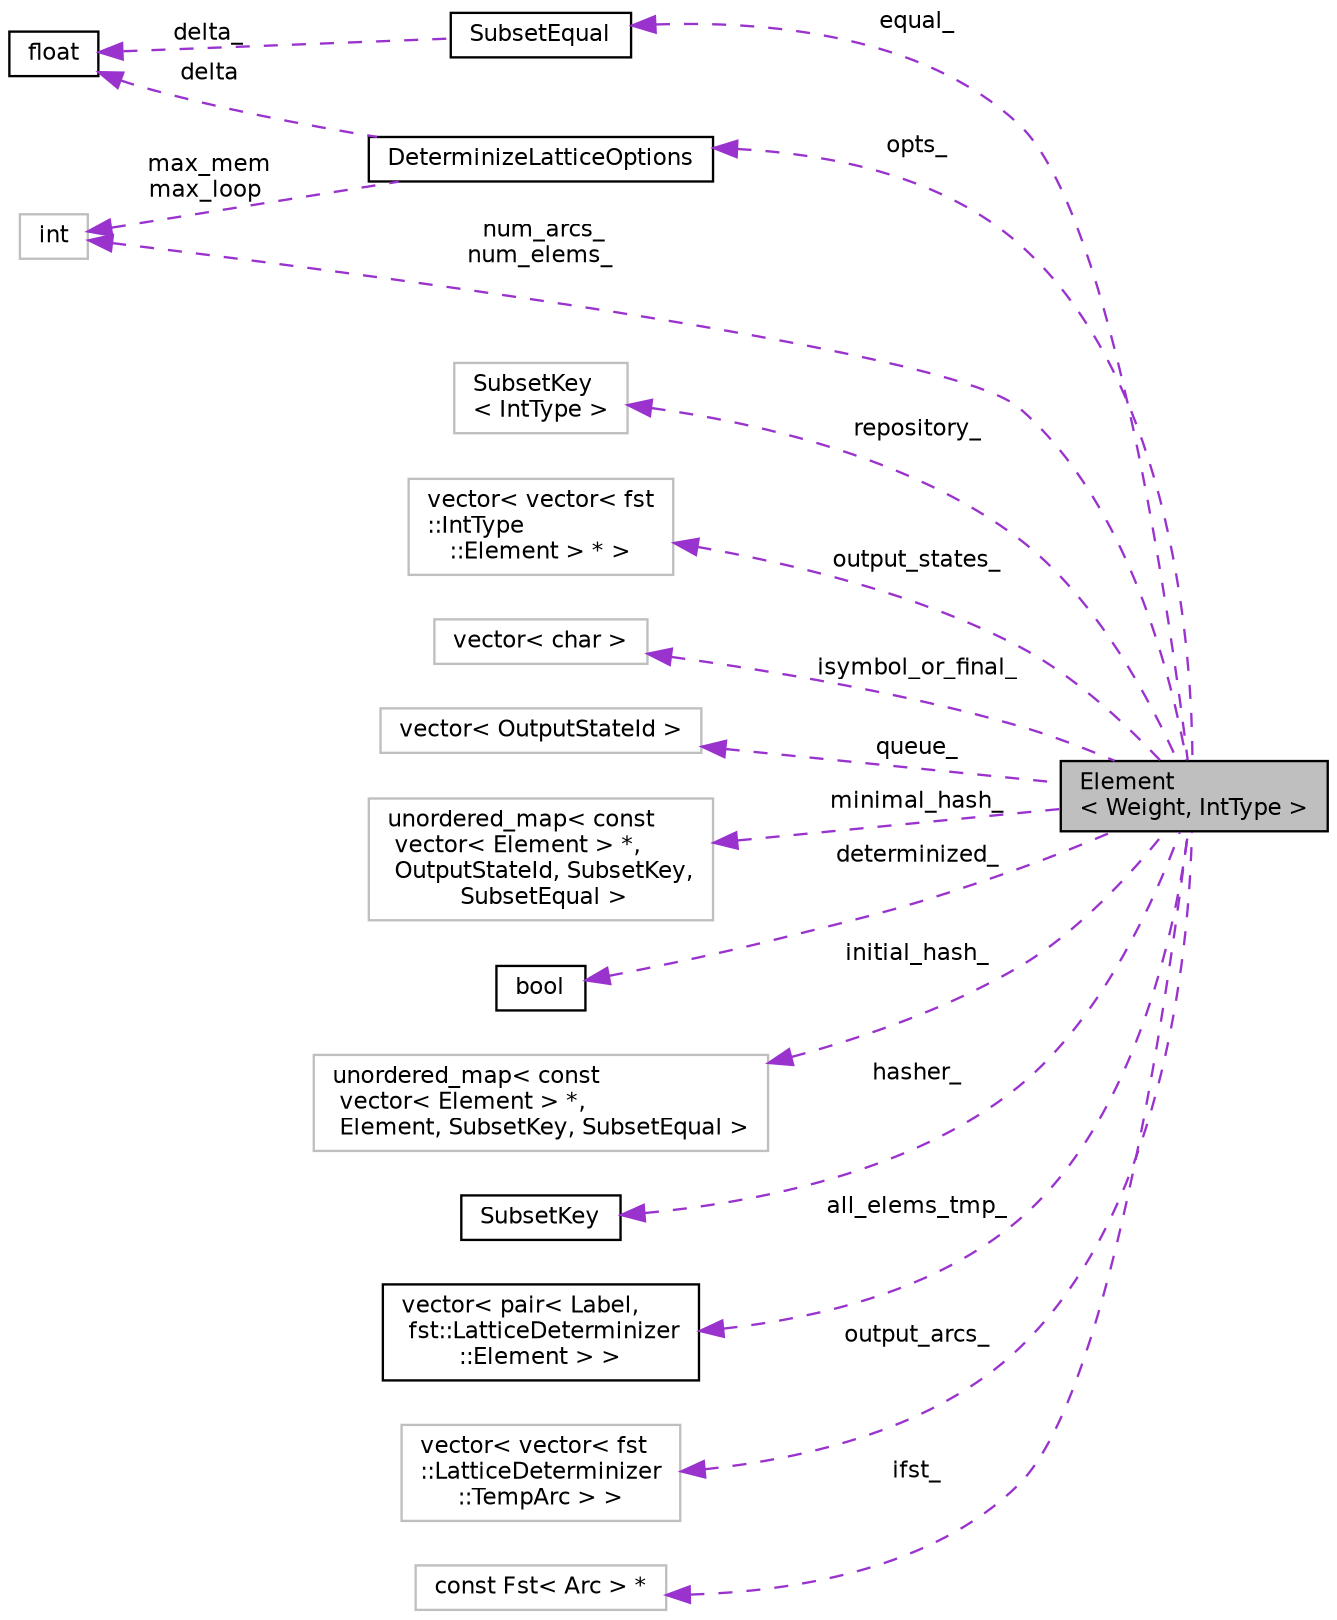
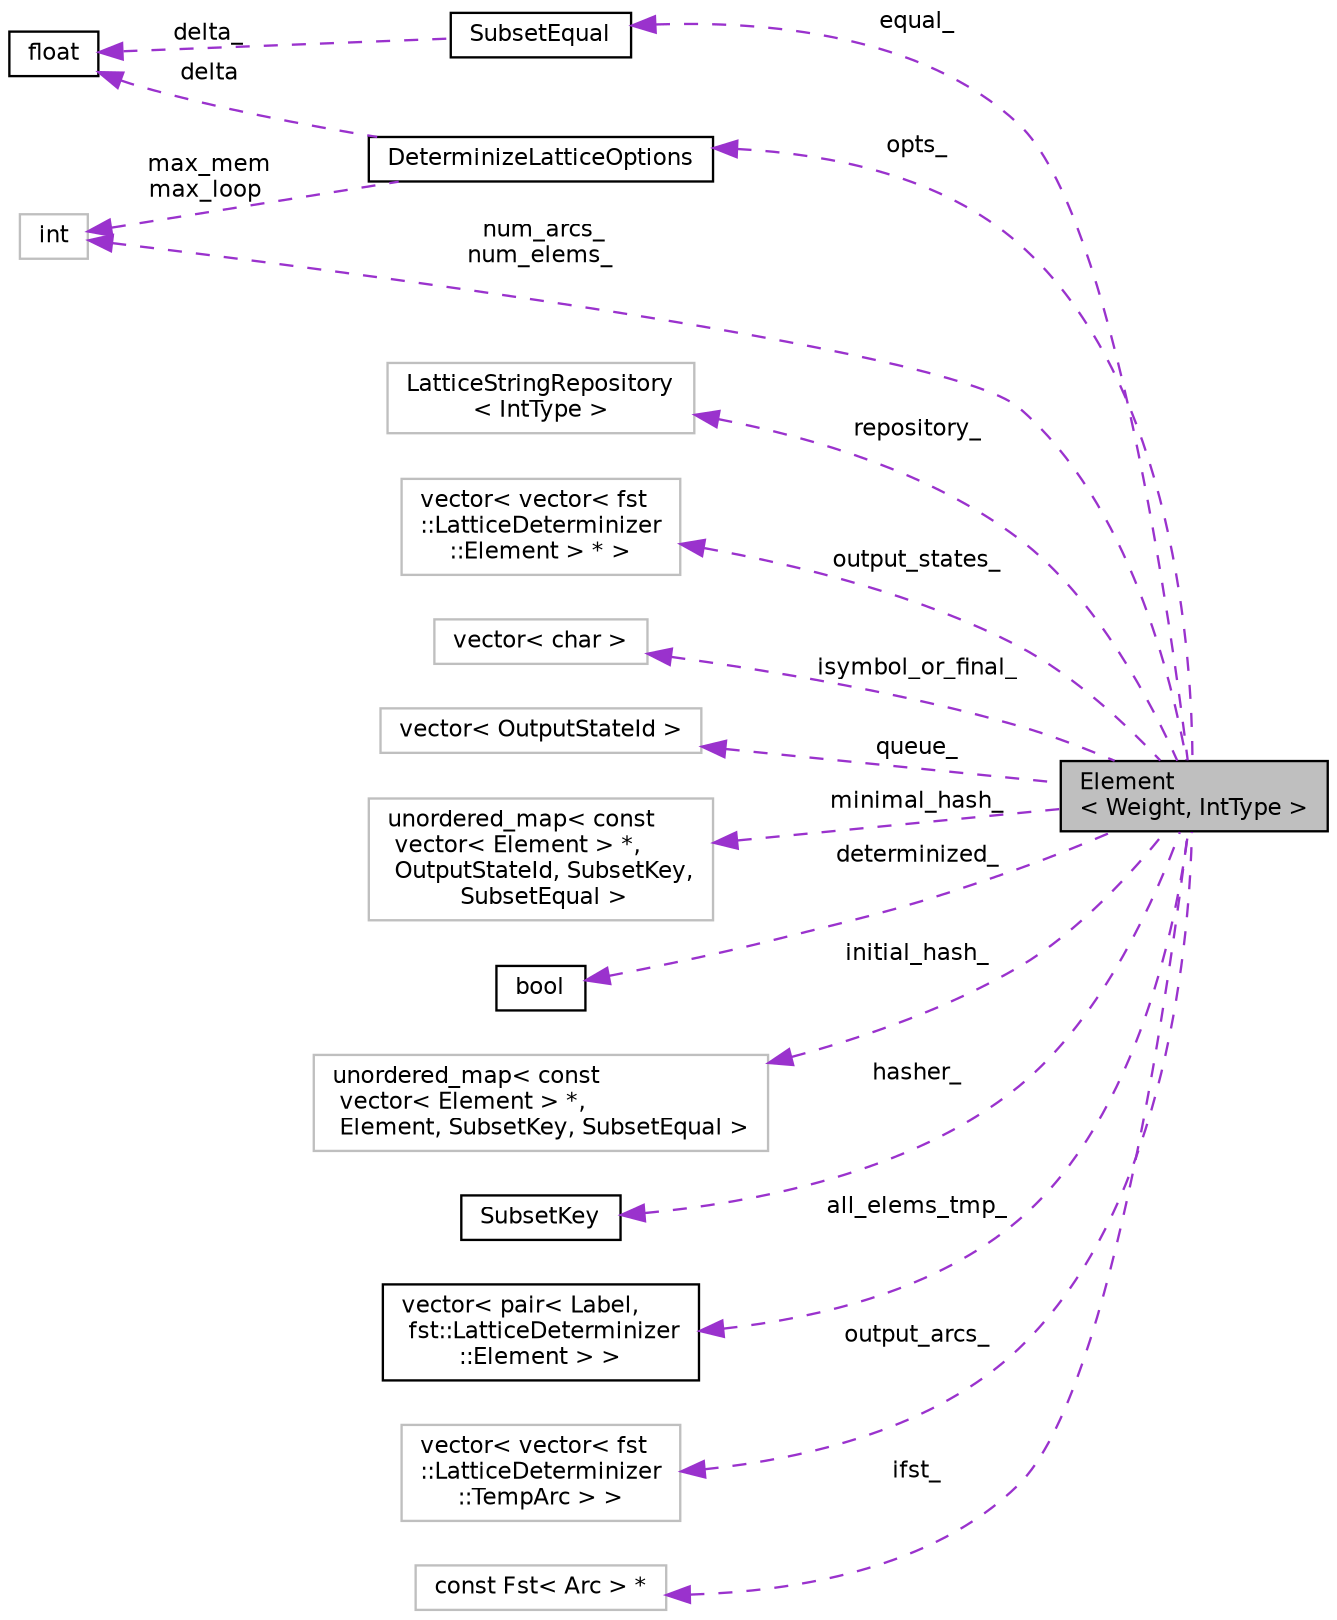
node "SubsetKey < IntType >": label "SubsetKey < IntType >" -> "LatticeStringRepository < IntType >"
node "vector< vector< fst ::IntType ::Element > * >": label "vector< vector< fst ::IntType ::Element > * >" -> "vector< vector< fst ::LatticeDeterminizer ::Element > * >"
